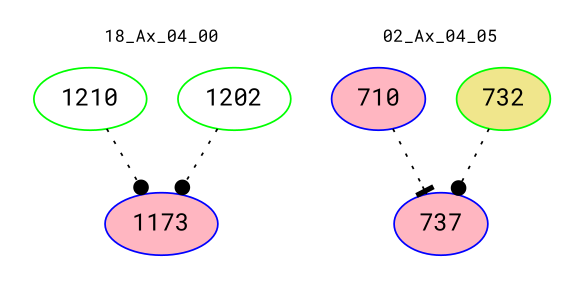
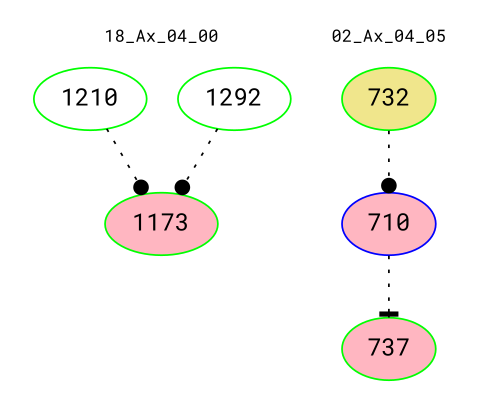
node "1202": label "1202" -> "1292"
edge "732" -> "737": now "732" -> "710"
node "1173": color blue -> green
node "737": color blue -> green
